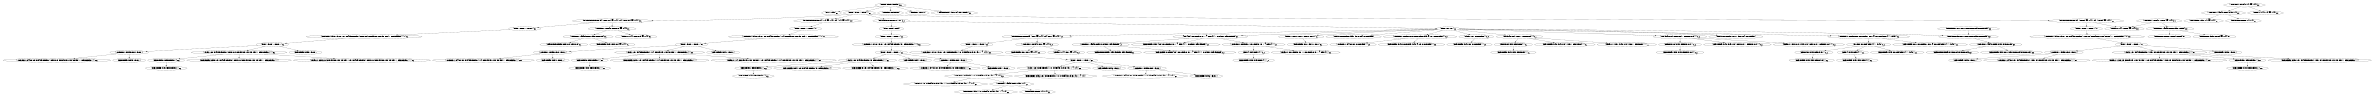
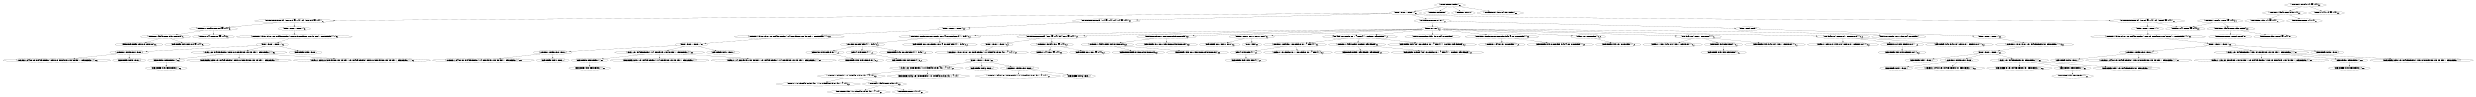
edge "(METHOD,getConnection)" -> "(PARAM,this)": now "(RETURN,return conn;,return conn;)" -> "(PARAM,this)"
edge "(IDENTIFIER,conn,conn.setAutoCommit(autocommit))" -> "(setAutoCommit,conn.setAutoCommit(autocommit))": reversed
